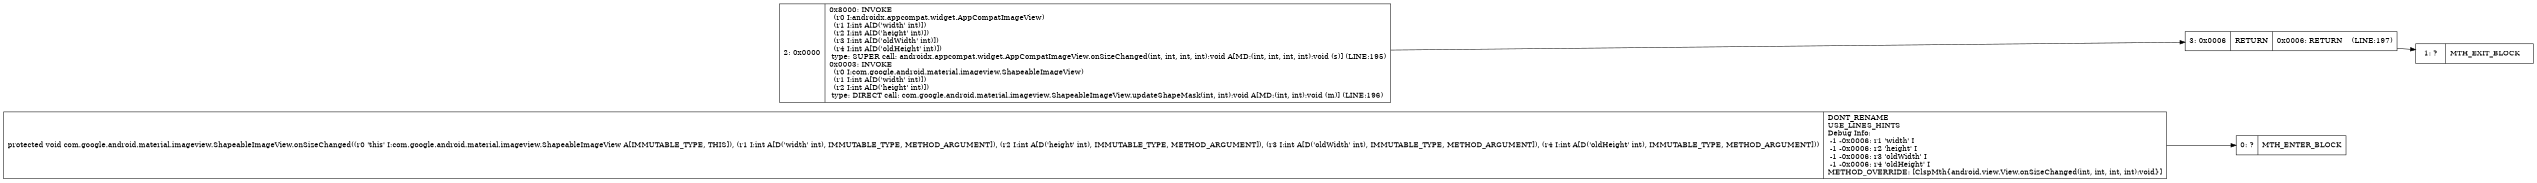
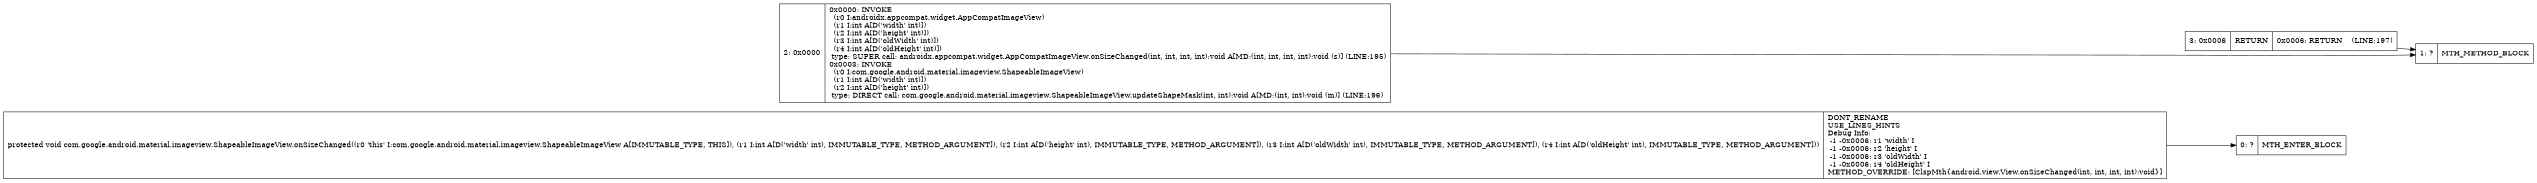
node "2: 0x0000": text "0x8000: INVOKE" -> "0x0000: INVOKE"
edge "2: 0x0000" -> "3: 0x0006": now "2: 0x0000" -> "1: ?"
node "1: ?": text "MTH_EXIT_BLOCK" -> "MTH_METHOD_BLOCK"
